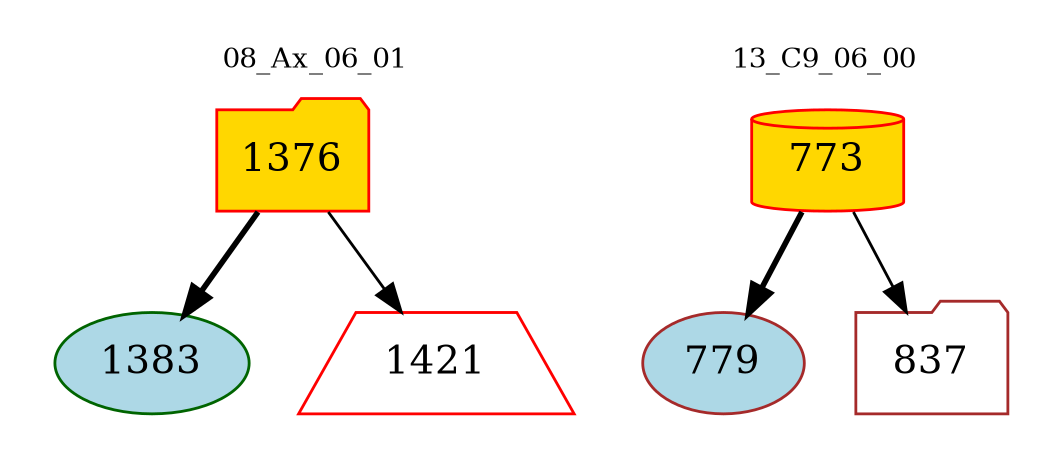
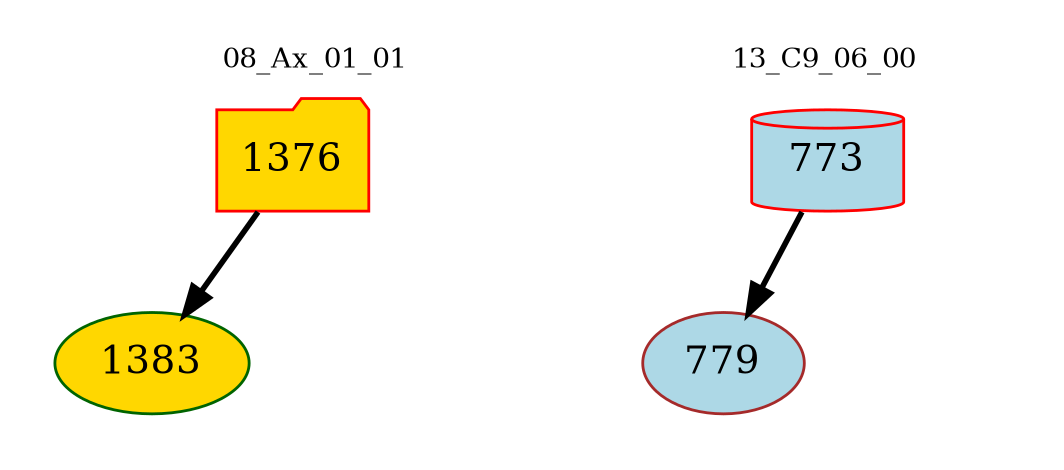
cluster "08_Ax_06_01": label "08_Ax_06_01" -> "08_Ax_01_01"
node "773": fillcolor gold -> lightblue
node "1383": fillcolor lightblue -> gold
node "1421": removed
node "837": removed
